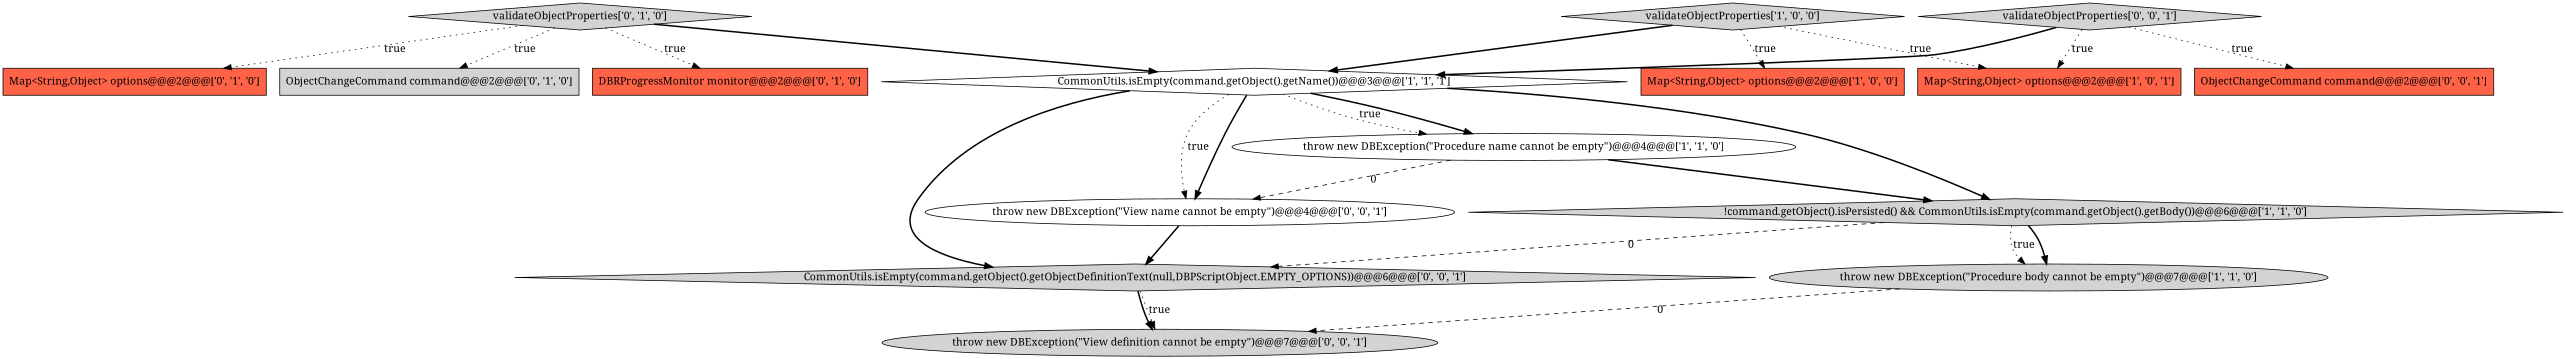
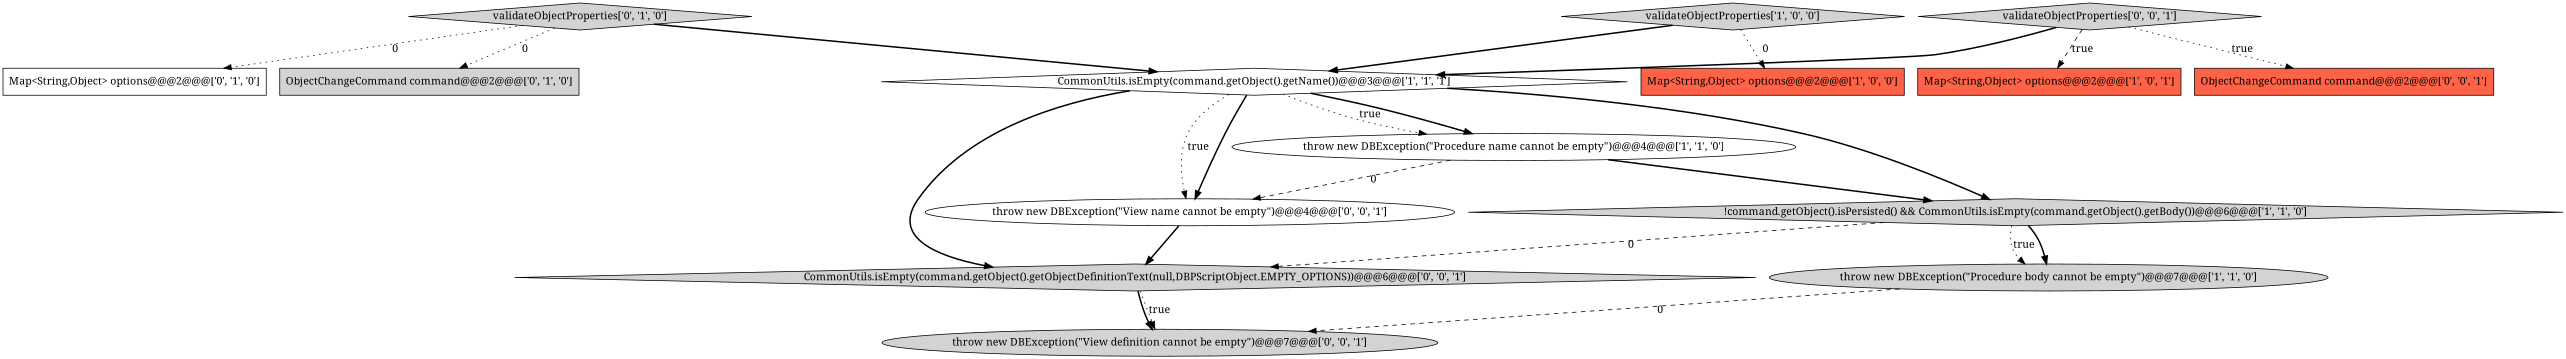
edge "validateObjectProperties['0', '0', '1']" -> "Map<String,Object> options@@@2@@@['1', '0', '1']": style dotted -> dashed
edge "validateObjectProperties['1', '0', '0']" -> "Map<String,Object> options@@@2@@@['1', '0', '1']": removed, label "true"
edge "validateObjectProperties['0', '1', '0']" -> "Map<String,Object> options@@@2@@@['0', '1', '0']": label "true" -> "0"
edge "validateObjectProperties['0', '1', '0']" -> "ObjectChangeCommand command@@@2@@@['0', '1', '0']": label "true" -> "0"
edge "validateObjectProperties['1', '0', '0']" -> "Map<String,Object> options@@@2@@@['1', '0', '0']": label "true" -> "0"
node "Map<String,Object> options@@@2@@@['0', '1', '0']": fillcolor tomato -> white
node "DBRProgressMonitor monitor@@@2@@@['0', '1', '0']": removed
